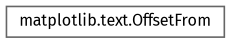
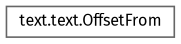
node "matplotlib.text.OffsetFrom": label "matplotlib.text.OffsetFrom" -> "text.text.OffsetFrom"
